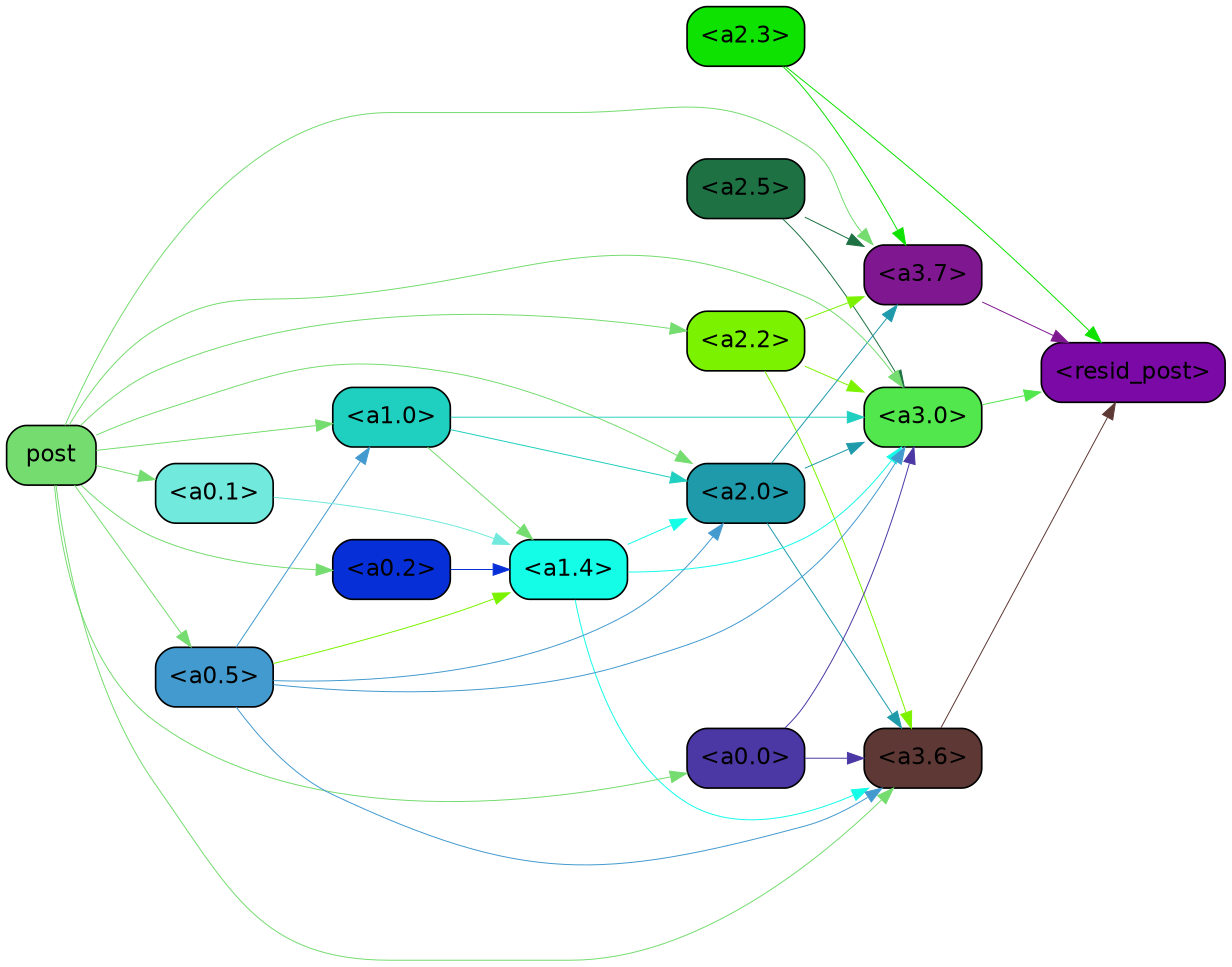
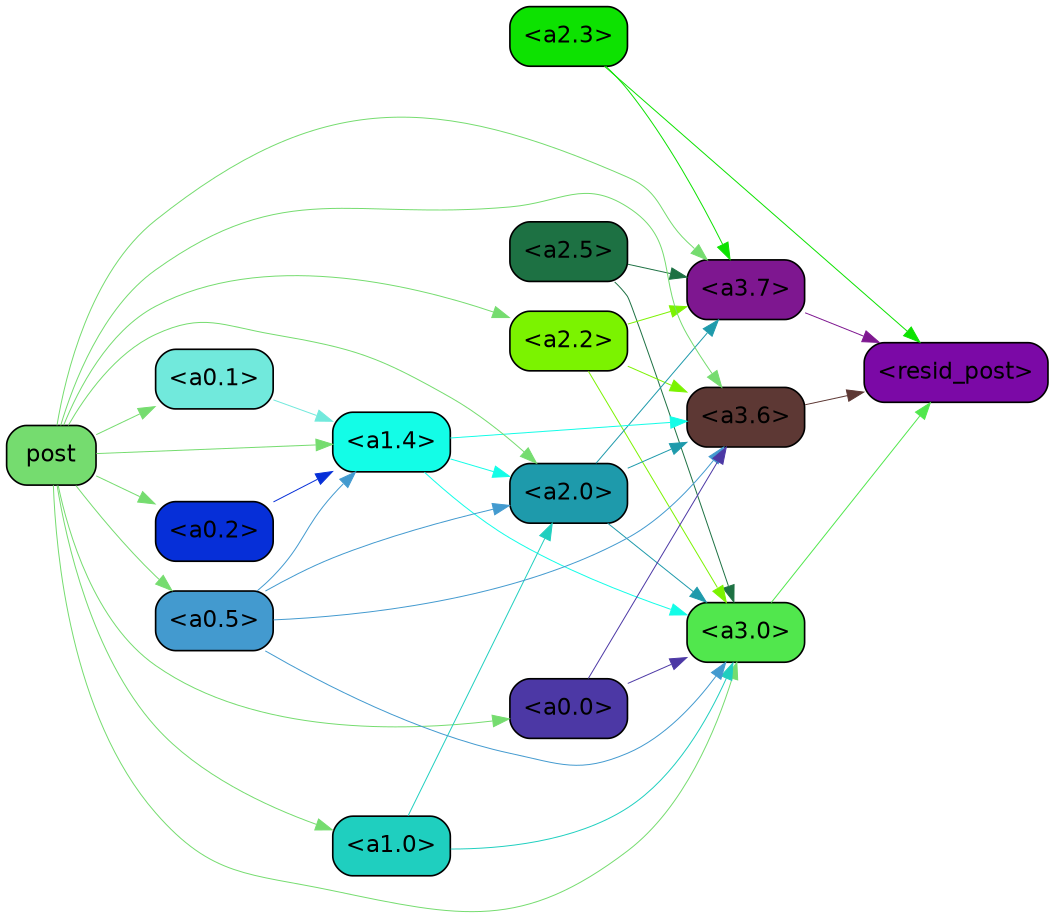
edge "<a1.0>" -> "<a1.4>": now "post" -> "<a1.4>"
edge "<a0.5>" -> "<a1.0>": removed
edge "<a0.5>" -> "<a1.4>": color #7bf300 -> #439acf
